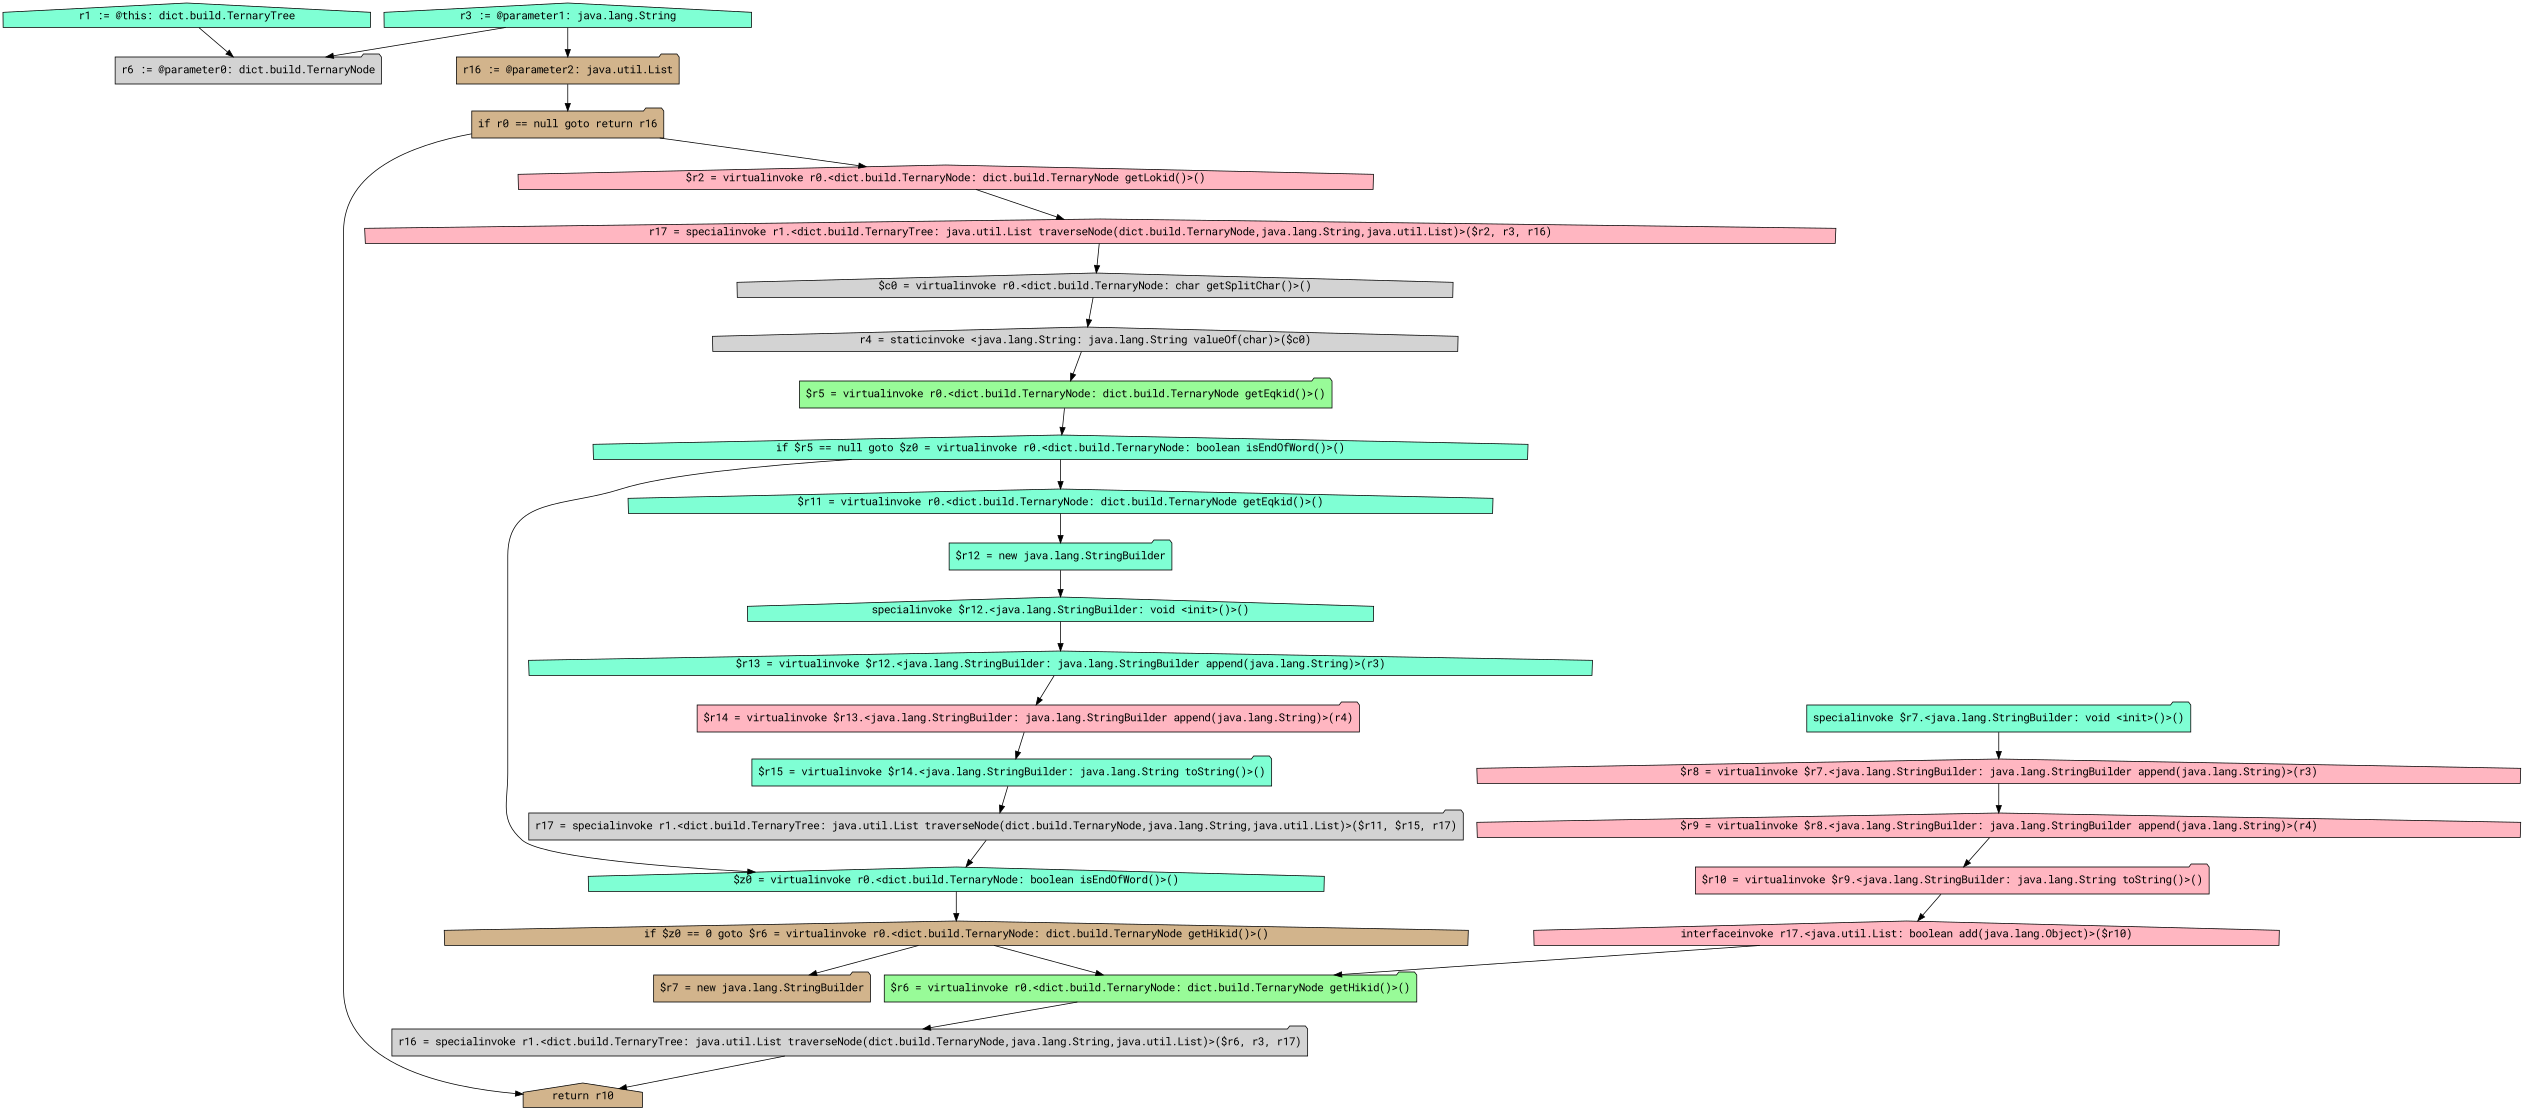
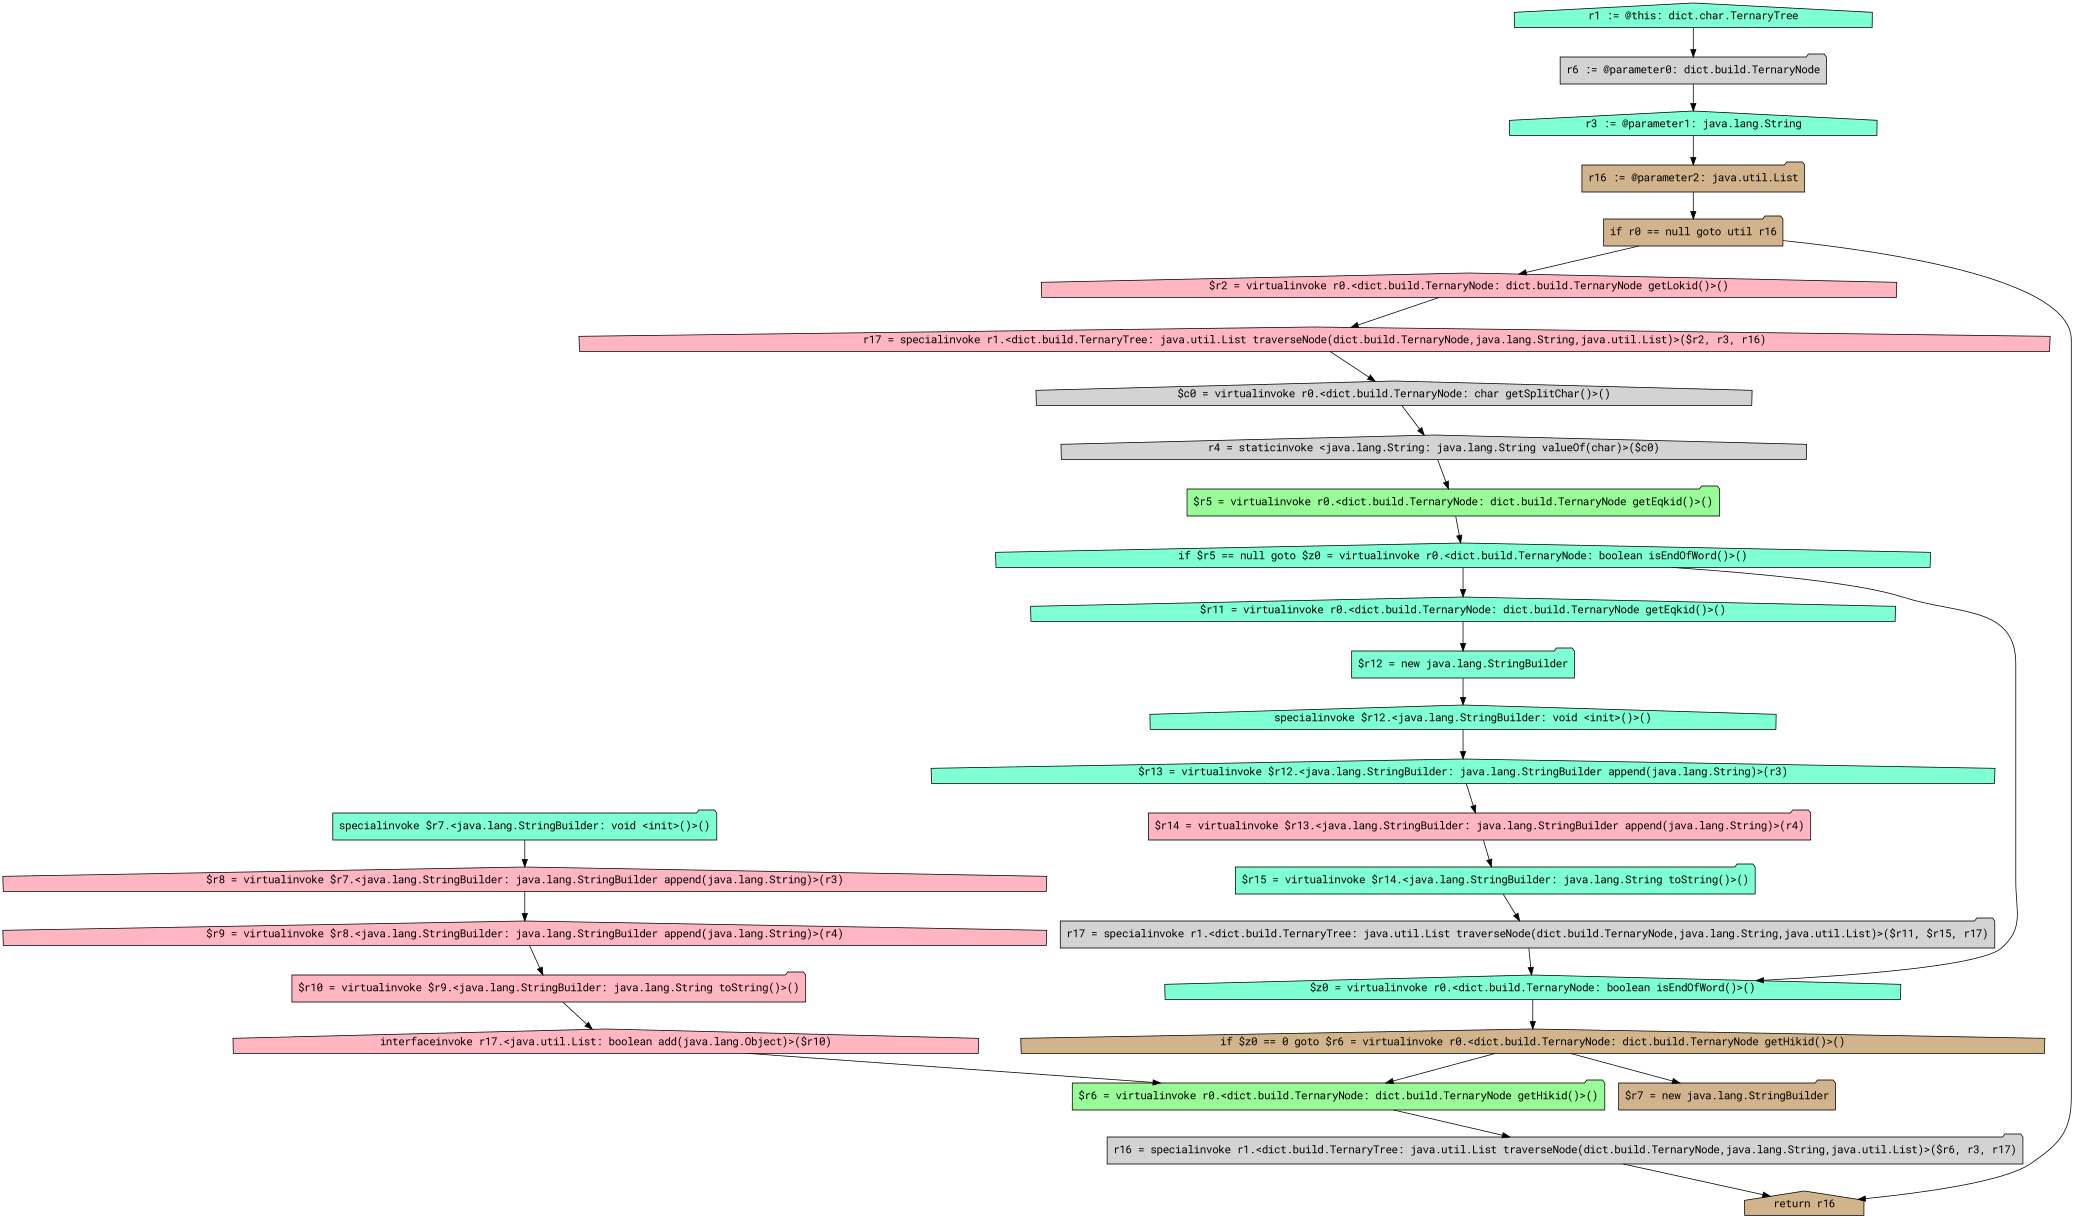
node "r1 := @this: dict.build.TernaryTree": label "r1 := @this: dict.build.TernaryTree" -> "r1 := @this: dict.char.TernaryTree"
edge "r3 := @parameter1: java.lang.String" -> "r6 := @parameter0: dict.build.TernaryNode": reversed
node "if r0 == null goto return r16": label "if r0 == null goto return r16" -> "if r0 == null goto util r16"
node "return r10": label "return r10" -> "return r16"
